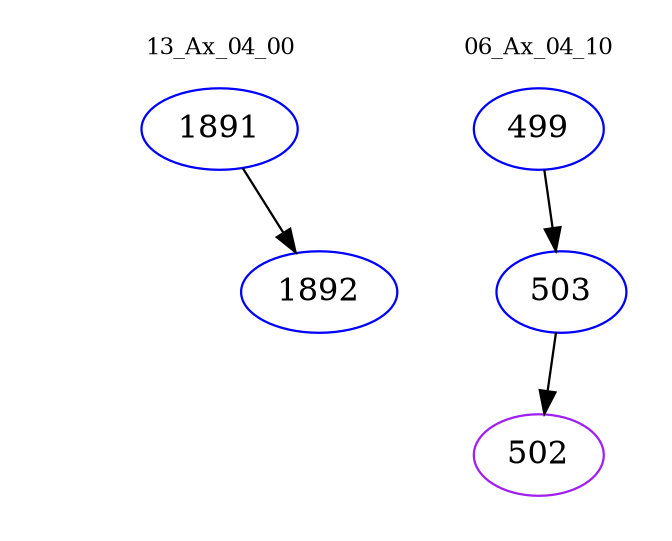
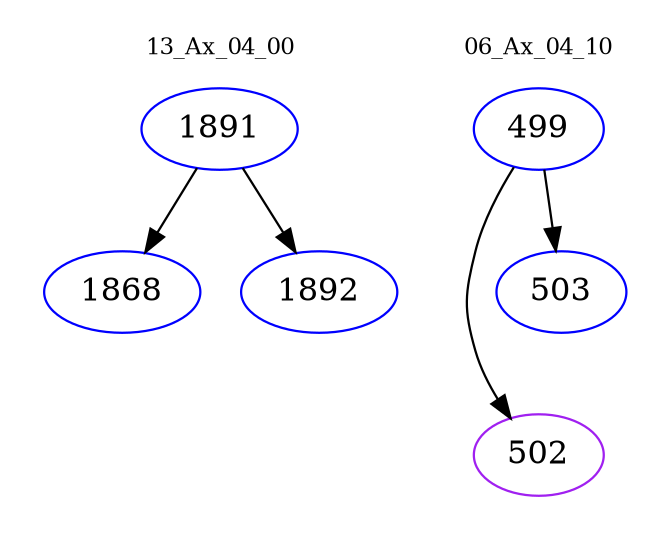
node "1868": added
edge "503" -> "502": now "499" -> "502"
